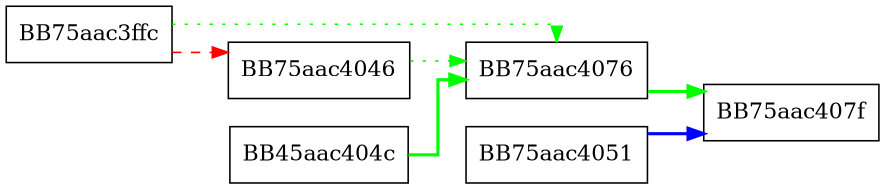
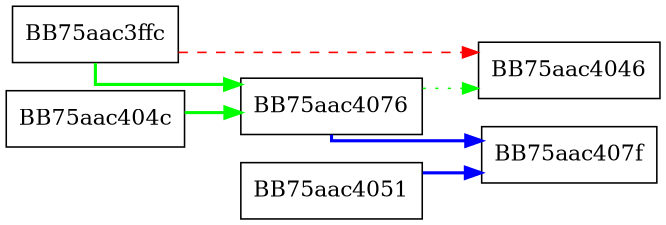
edge "BB75aac3ffc" -> "BB75aac4076": style dotted -> bold
edge "BB75aac4046" -> "BB75aac4076": reversed
edge "BB75aac4076" -> "BB75aac407f": color green -> blue
node "BB45aac404c": label "BB45aac404c" -> "BB75aac404c"
